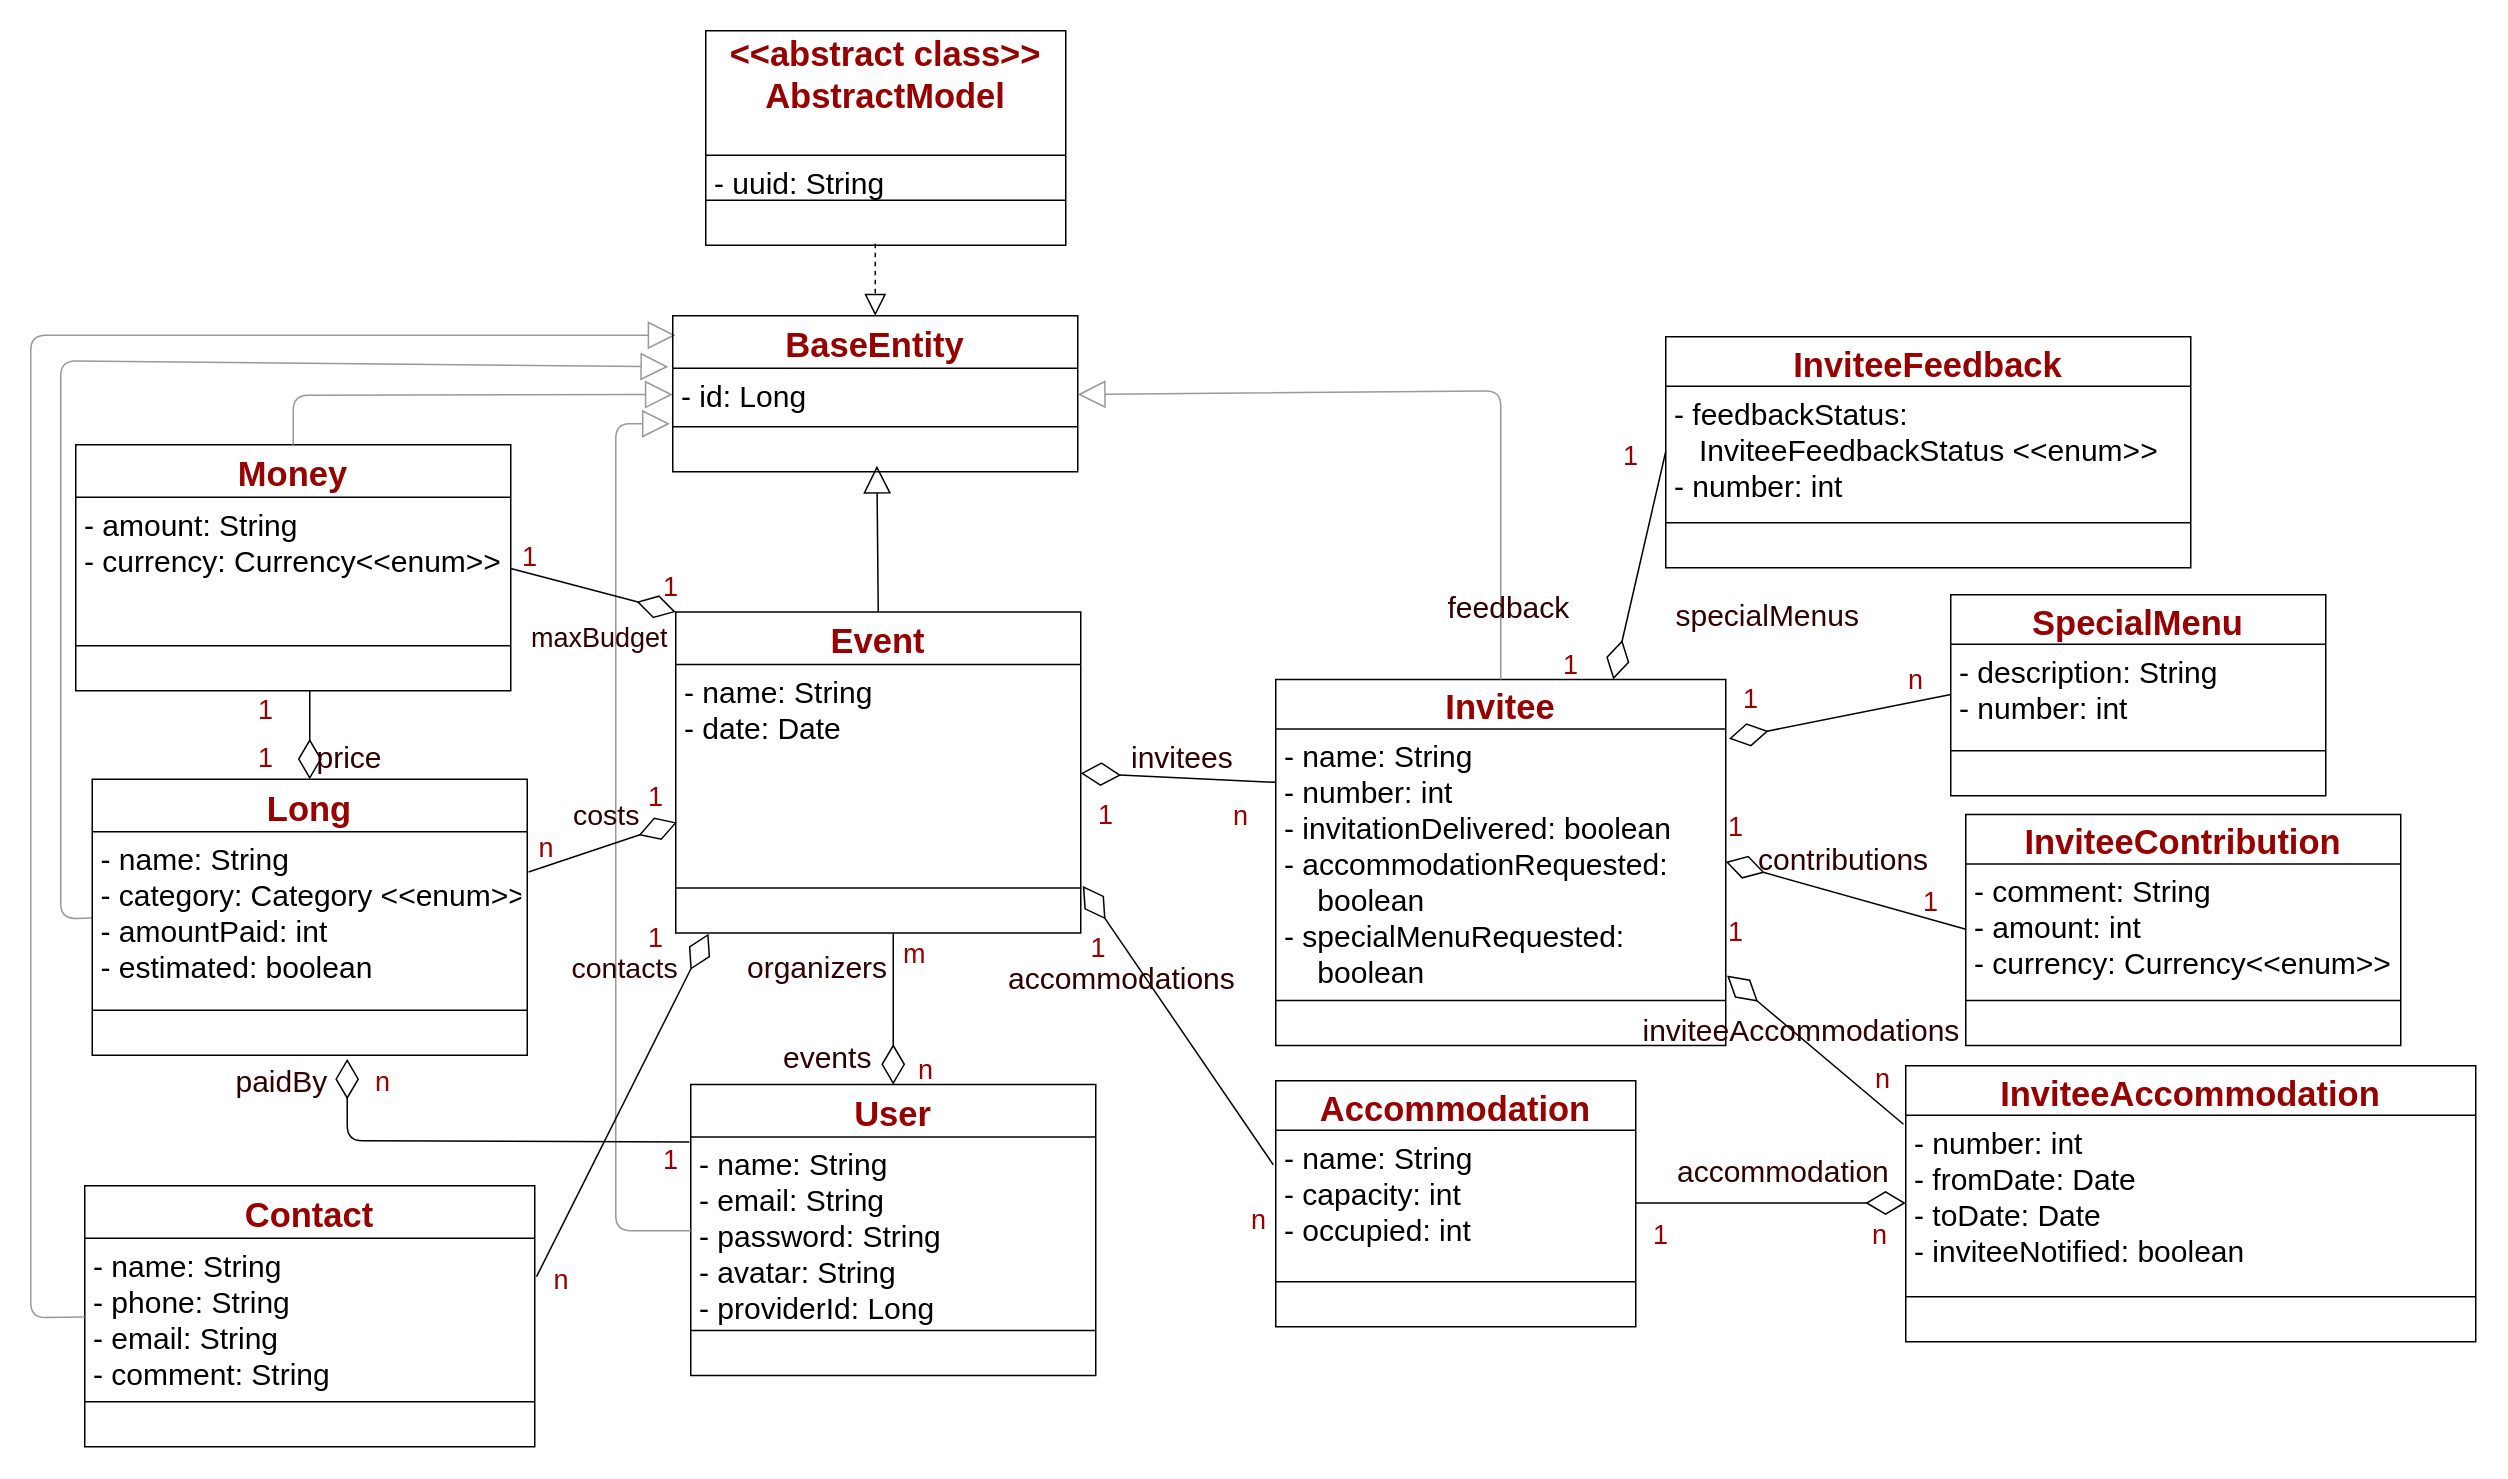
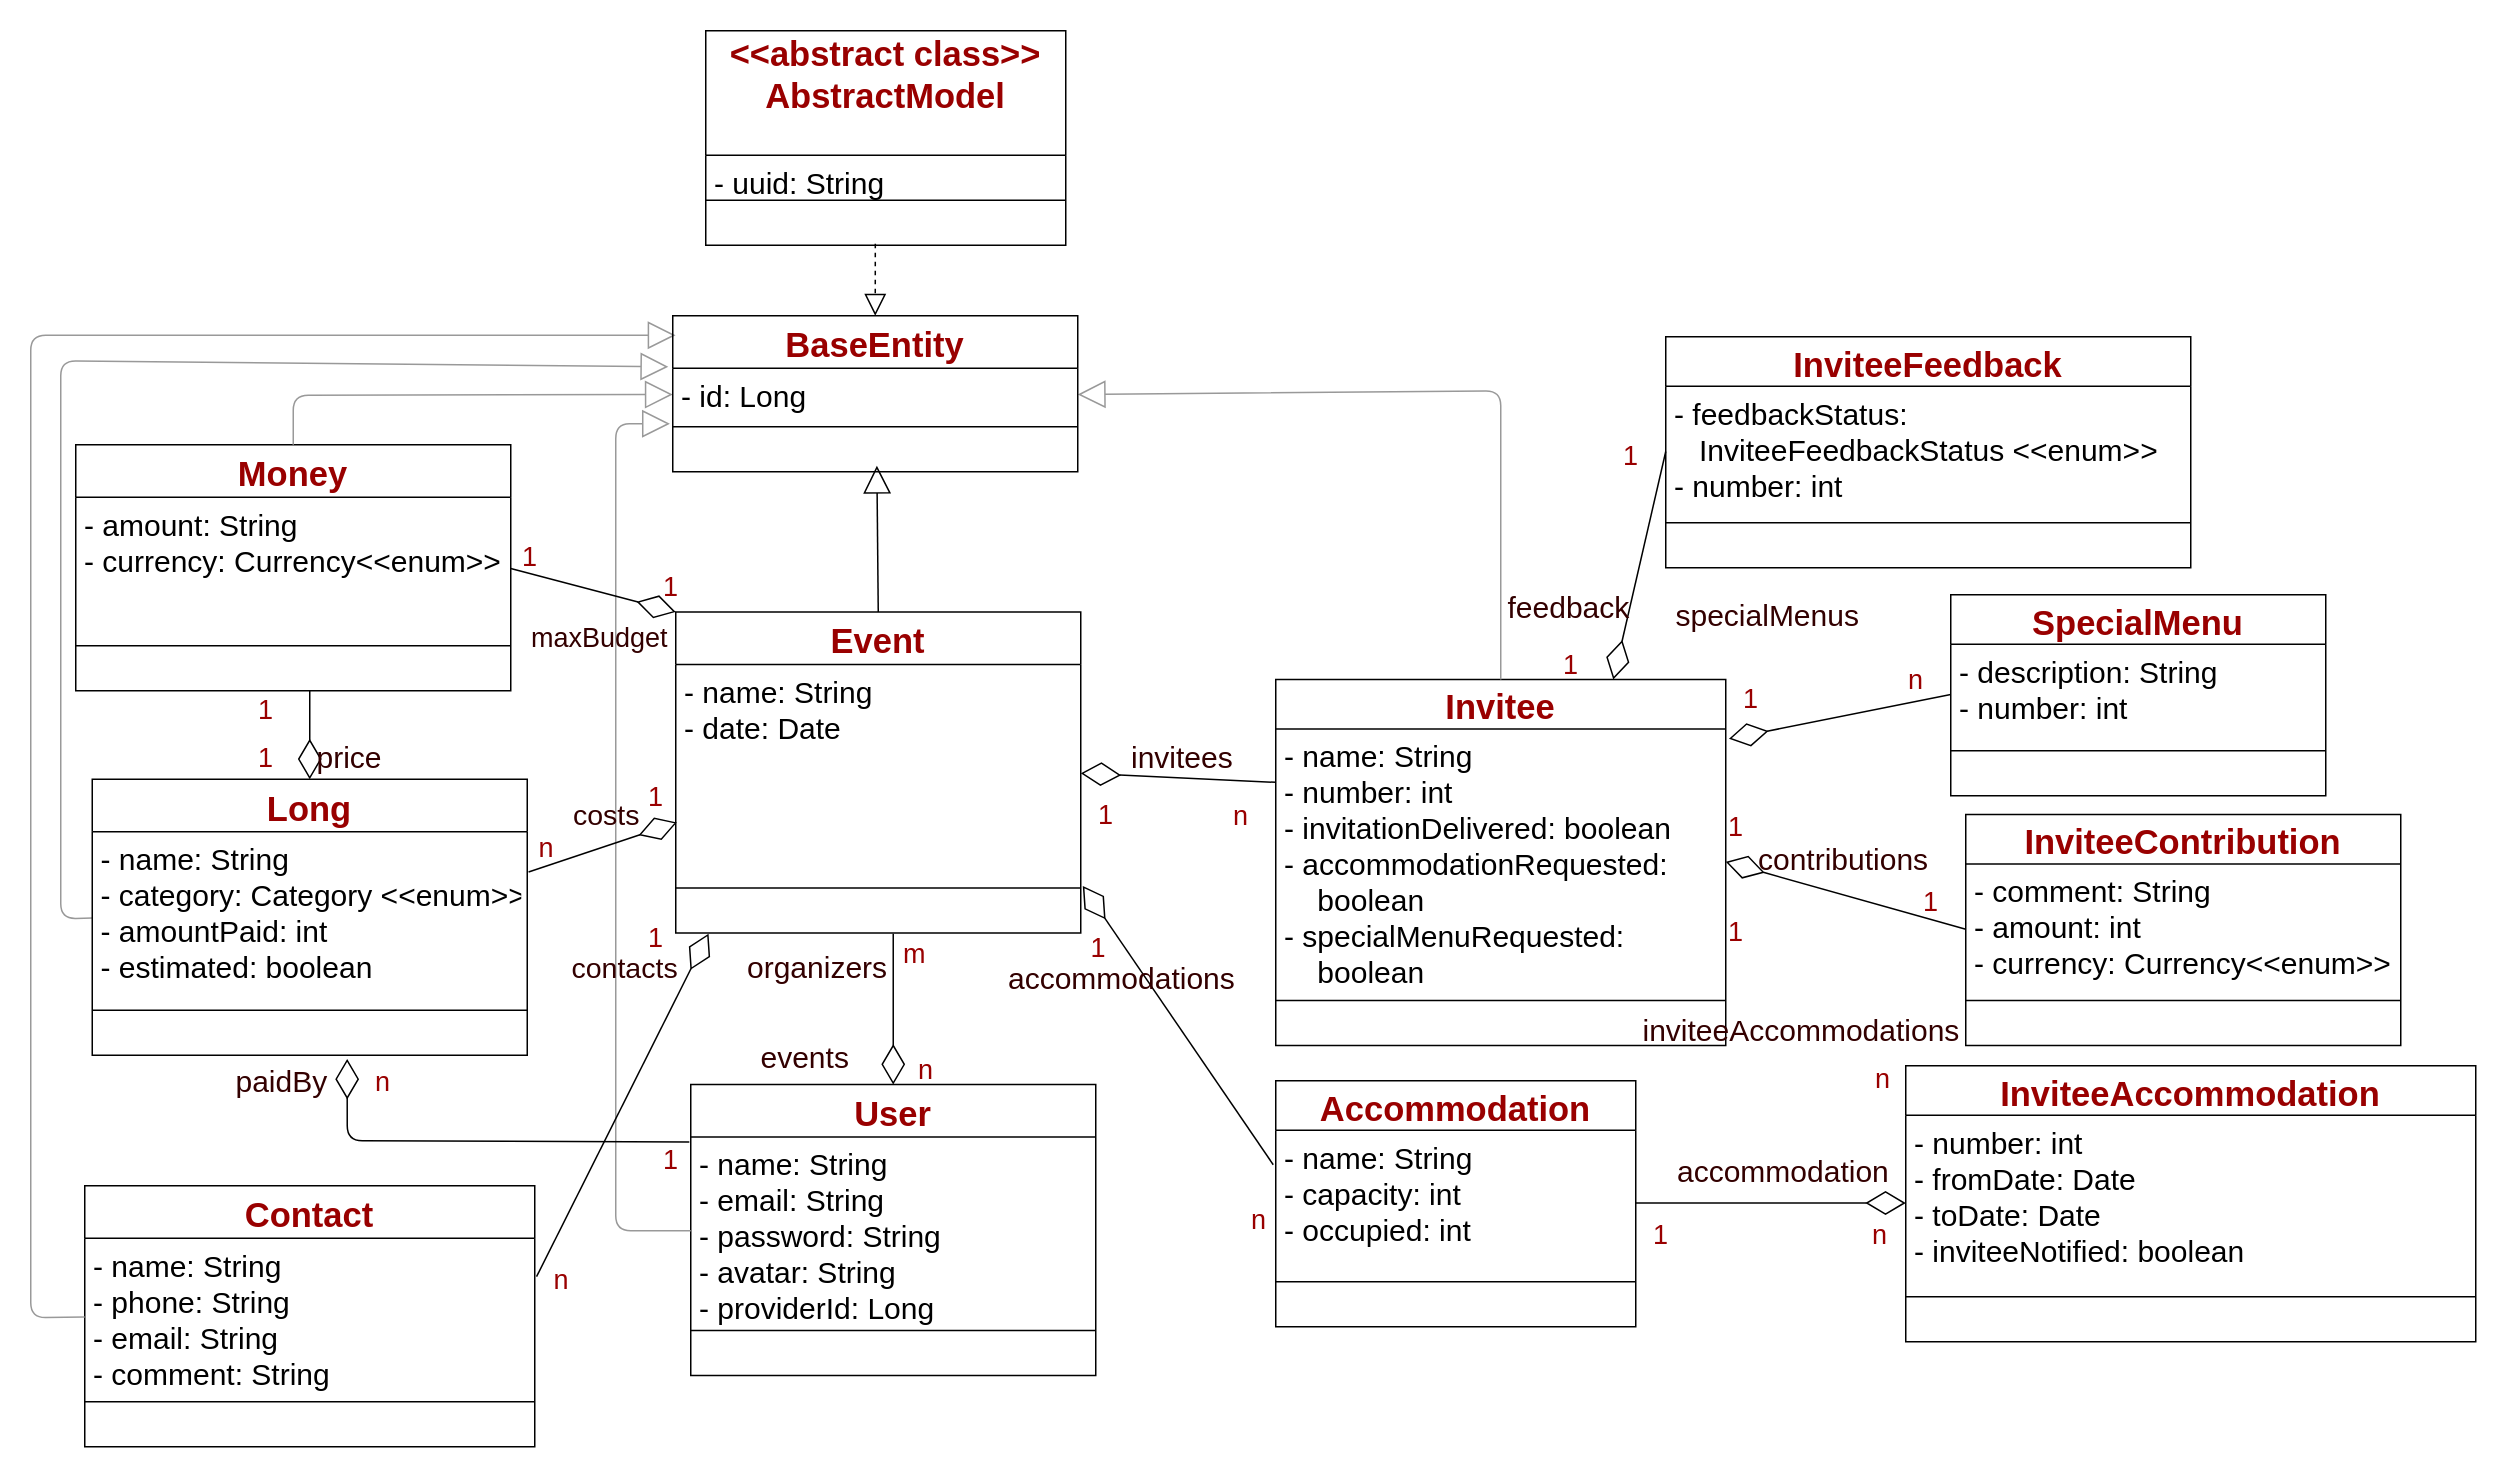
node "feedback": moved (1520, 601) -> (1580, 601)
node "events": moved (833, 1051) -> (811, 1051)
edge "- number: int - fromDate: Date - toDate: Date - inviteeNotified: boolean" -> "- name: String - number: int - invitationDelivered: boolean - accommodationRequested: boolean - specialMenuRequested: boolean": removed
